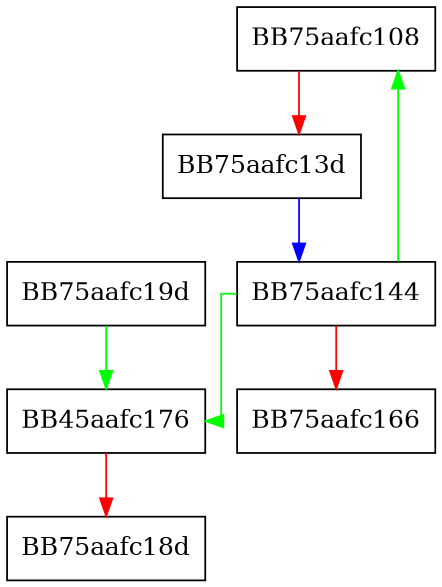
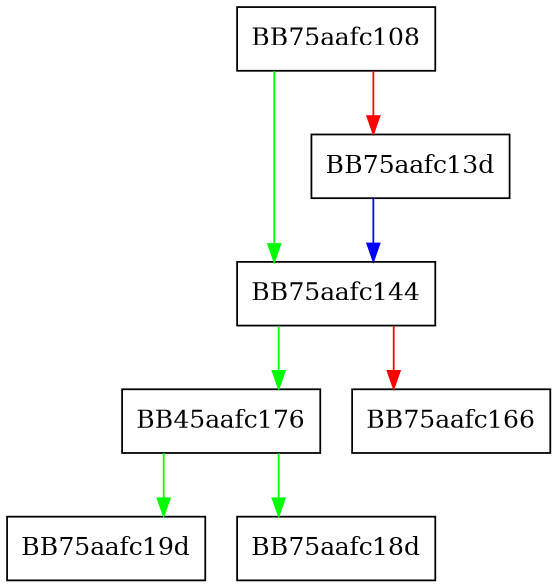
edge "BB75aafc144" -> "BB75aafc108": reversed
edge "BB75aafc19d" -> "BB45aafc176": reversed
edge "BB45aafc176" -> "BB75aafc18d": color red -> green
